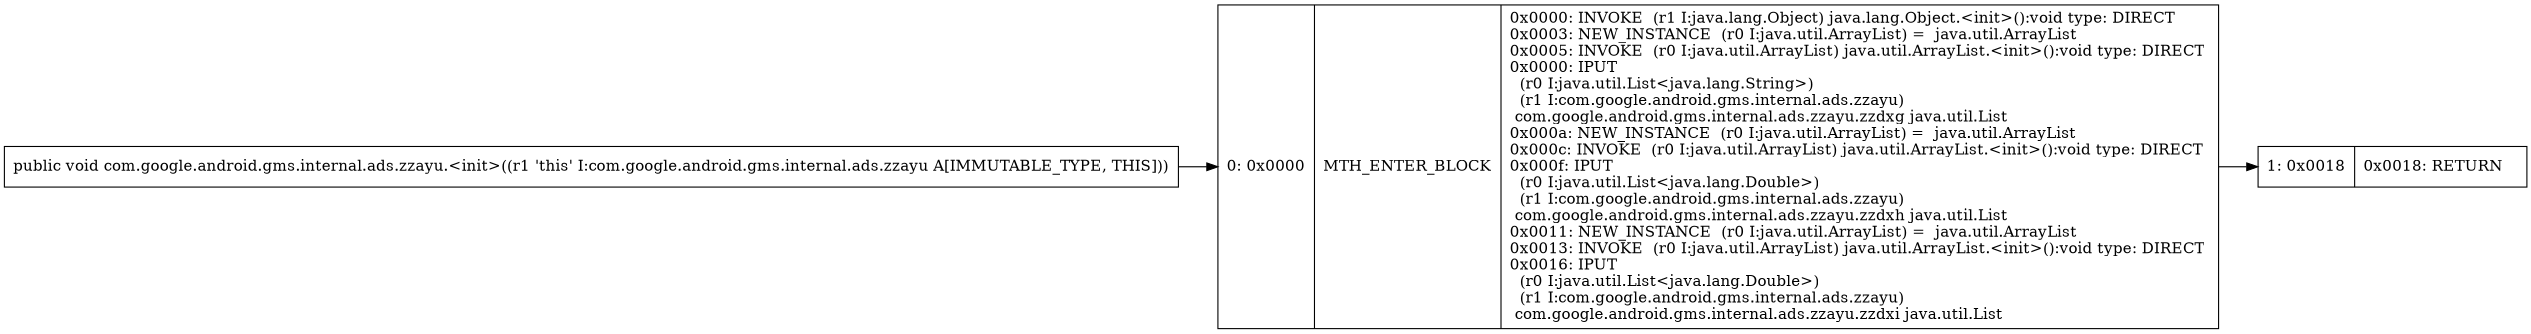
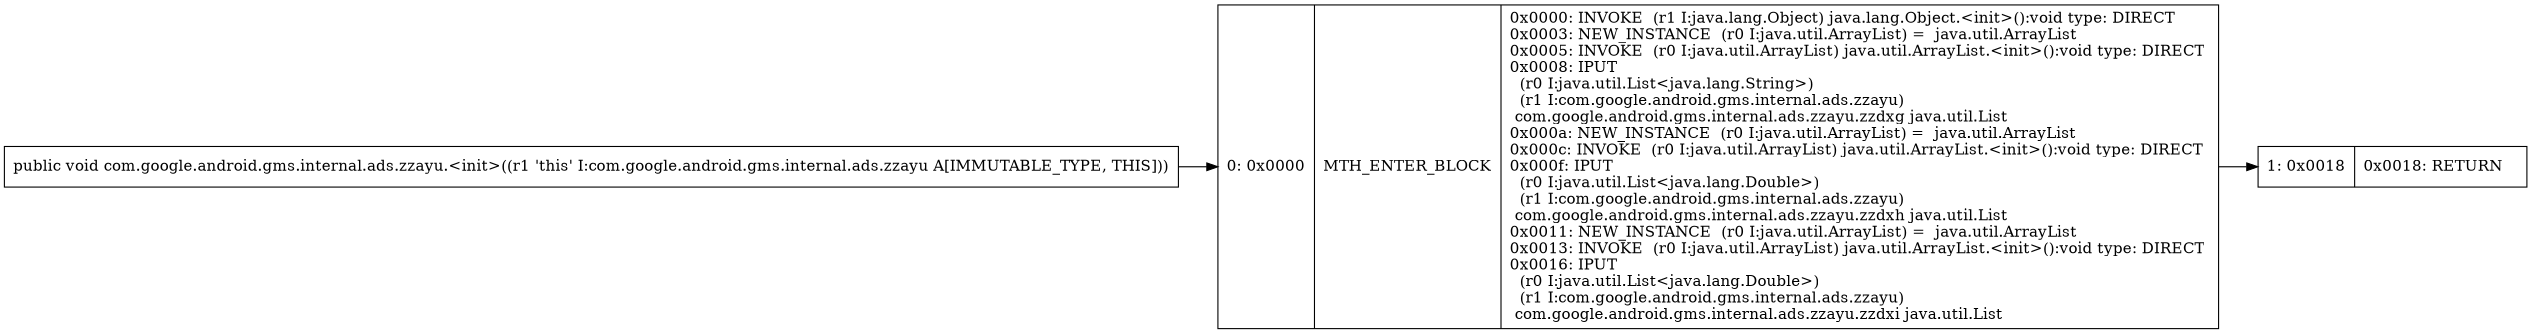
node "0: 0x0000": text "0x0000: IPUT" -> "0x0008: IPUT"
